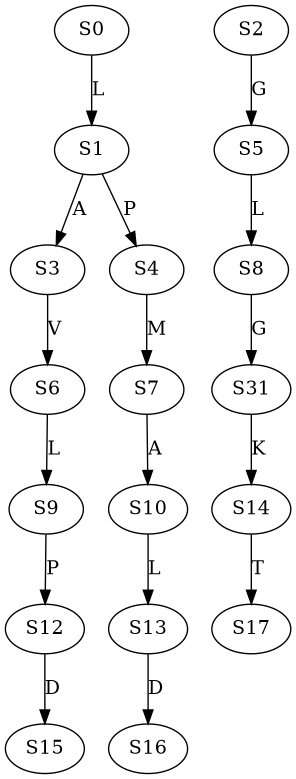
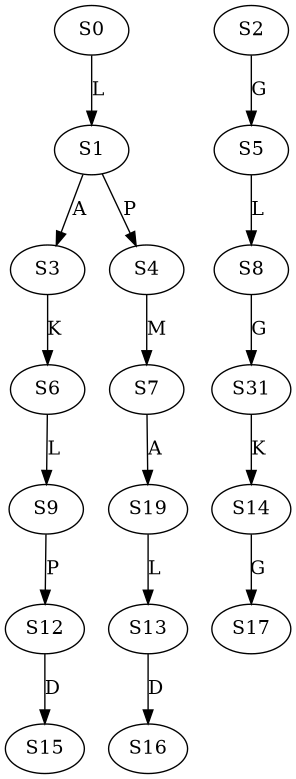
edge "S3" -> "S6": label "V" -> "K"
node "S10": label "S10" -> "S19"
edge "S14" -> "S17": label "T" -> "G"
